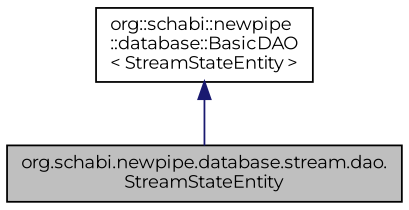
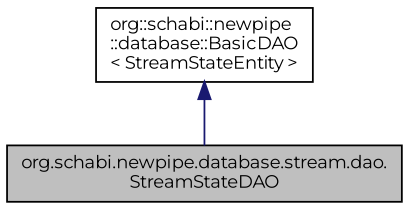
node "org.schabi.newpipe.database.stream.dao. StreamStateEntity": label "org.schabi.newpipe.database.stream.dao. StreamStateEntity" -> "org.schabi.newpipe.database.stream.dao. StreamStateDAO"
